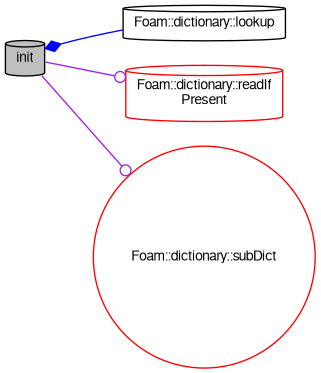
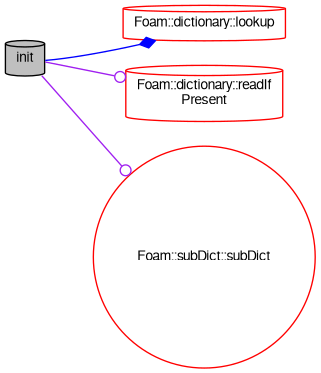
node "Foam::dictionary::lookup": color black -> red
edge "Foam::dictionary::lookup" -> "init": reversed
node "Foam::dictionary::subDict": label "Foam::dictionary::subDict" -> "Foam::subDict::subDict"
